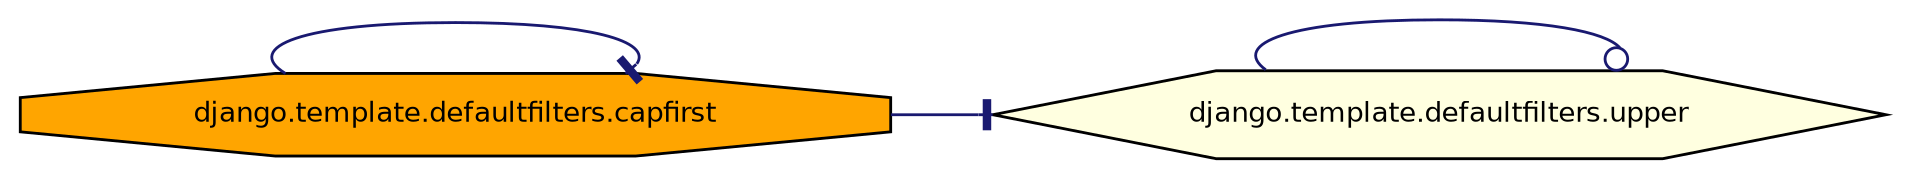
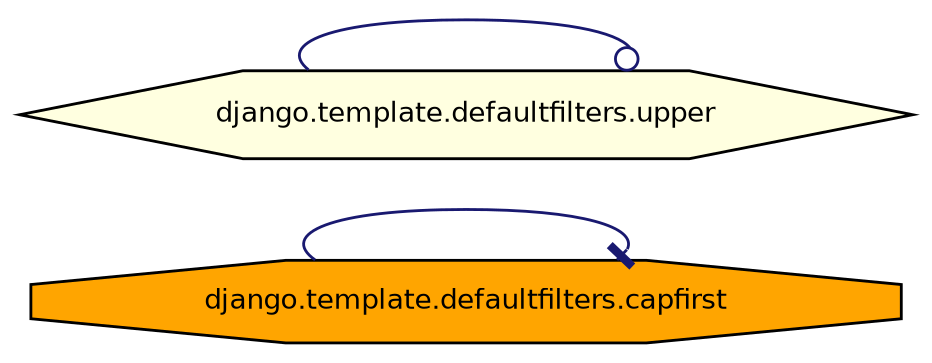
edge "django.template.defaultfilters.capfirst" -> "django.template.defaultfilters.upper": removed
